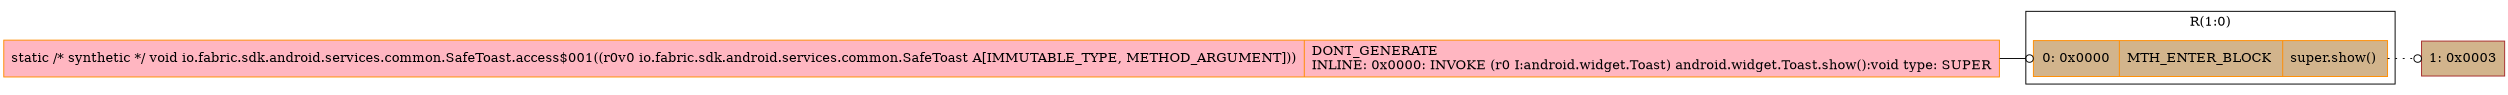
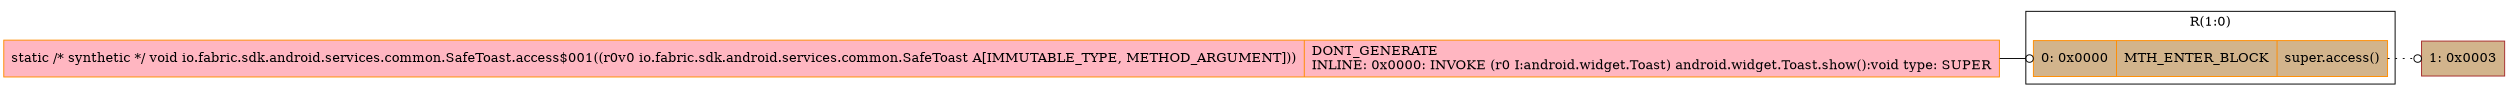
node "0: 0x0000": text "super.show()" -> "super.access()"
